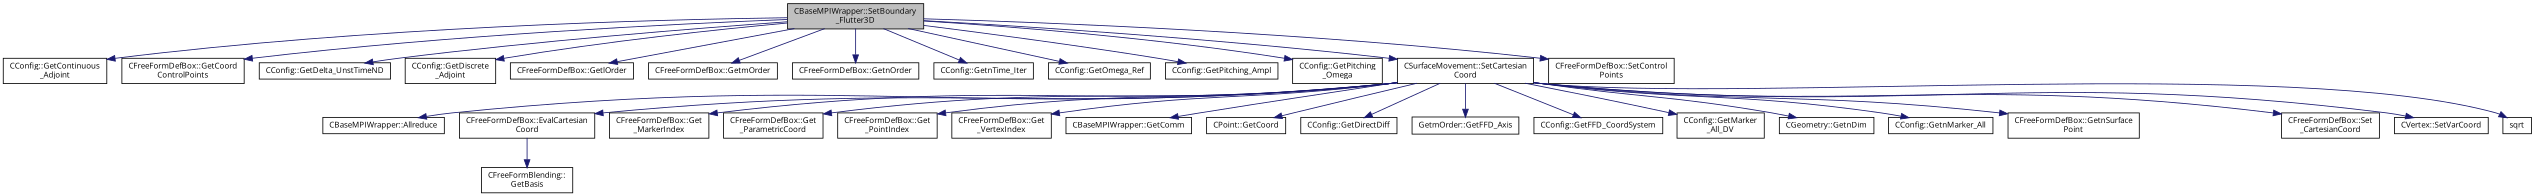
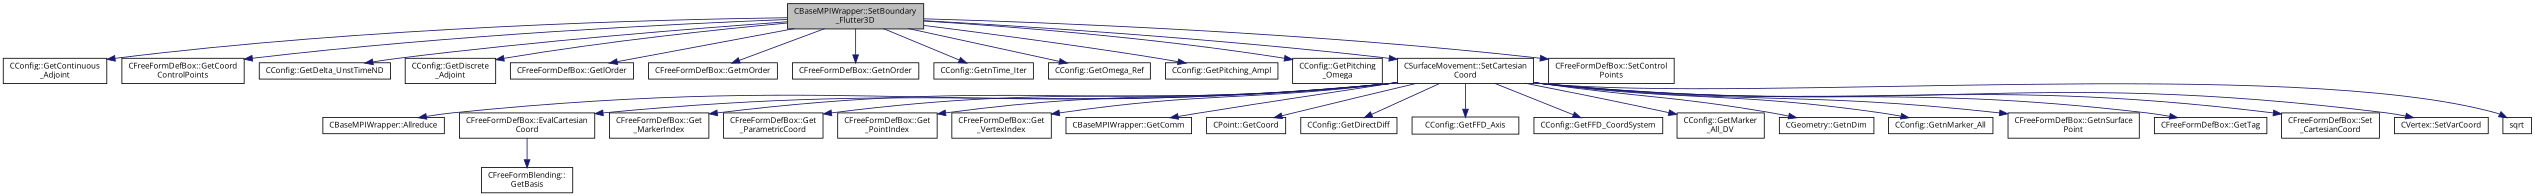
node "GetmOrder::GetFFD_Axis": label "GetmOrder::GetFFD_Axis" -> "CConfig::GetFFD_Axis"
node "CFreeFormDefBox::GetTag": added
